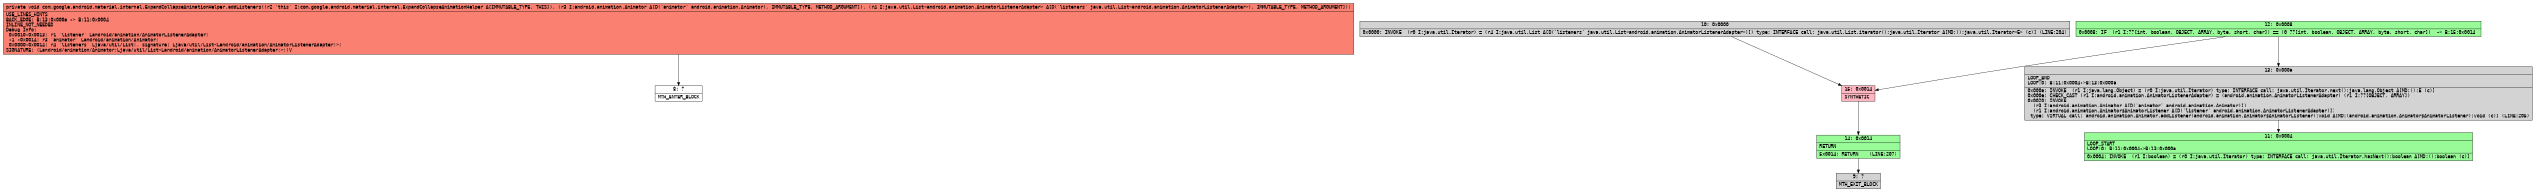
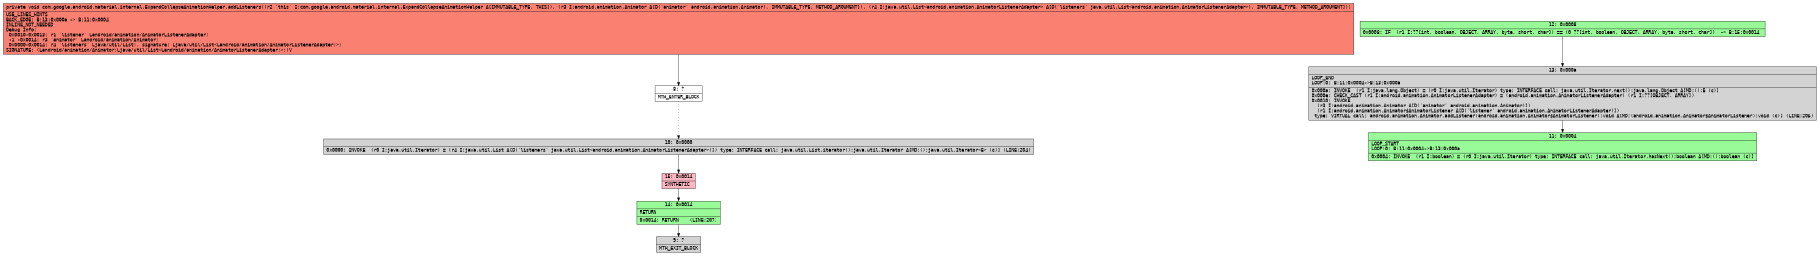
edge "12: 0x0008" -> "15: 0x0014": removed
node "13: 0x000a": text "0x0020: INVOKE" -> "0x0010: INVOKE"
edge "8: ?" -> "10: 0x0000": added
node "14: 0x0014": text "5x0014: RETURN    (LINE:207)" -> "0x0014: RETURN    (LINE:207)"
